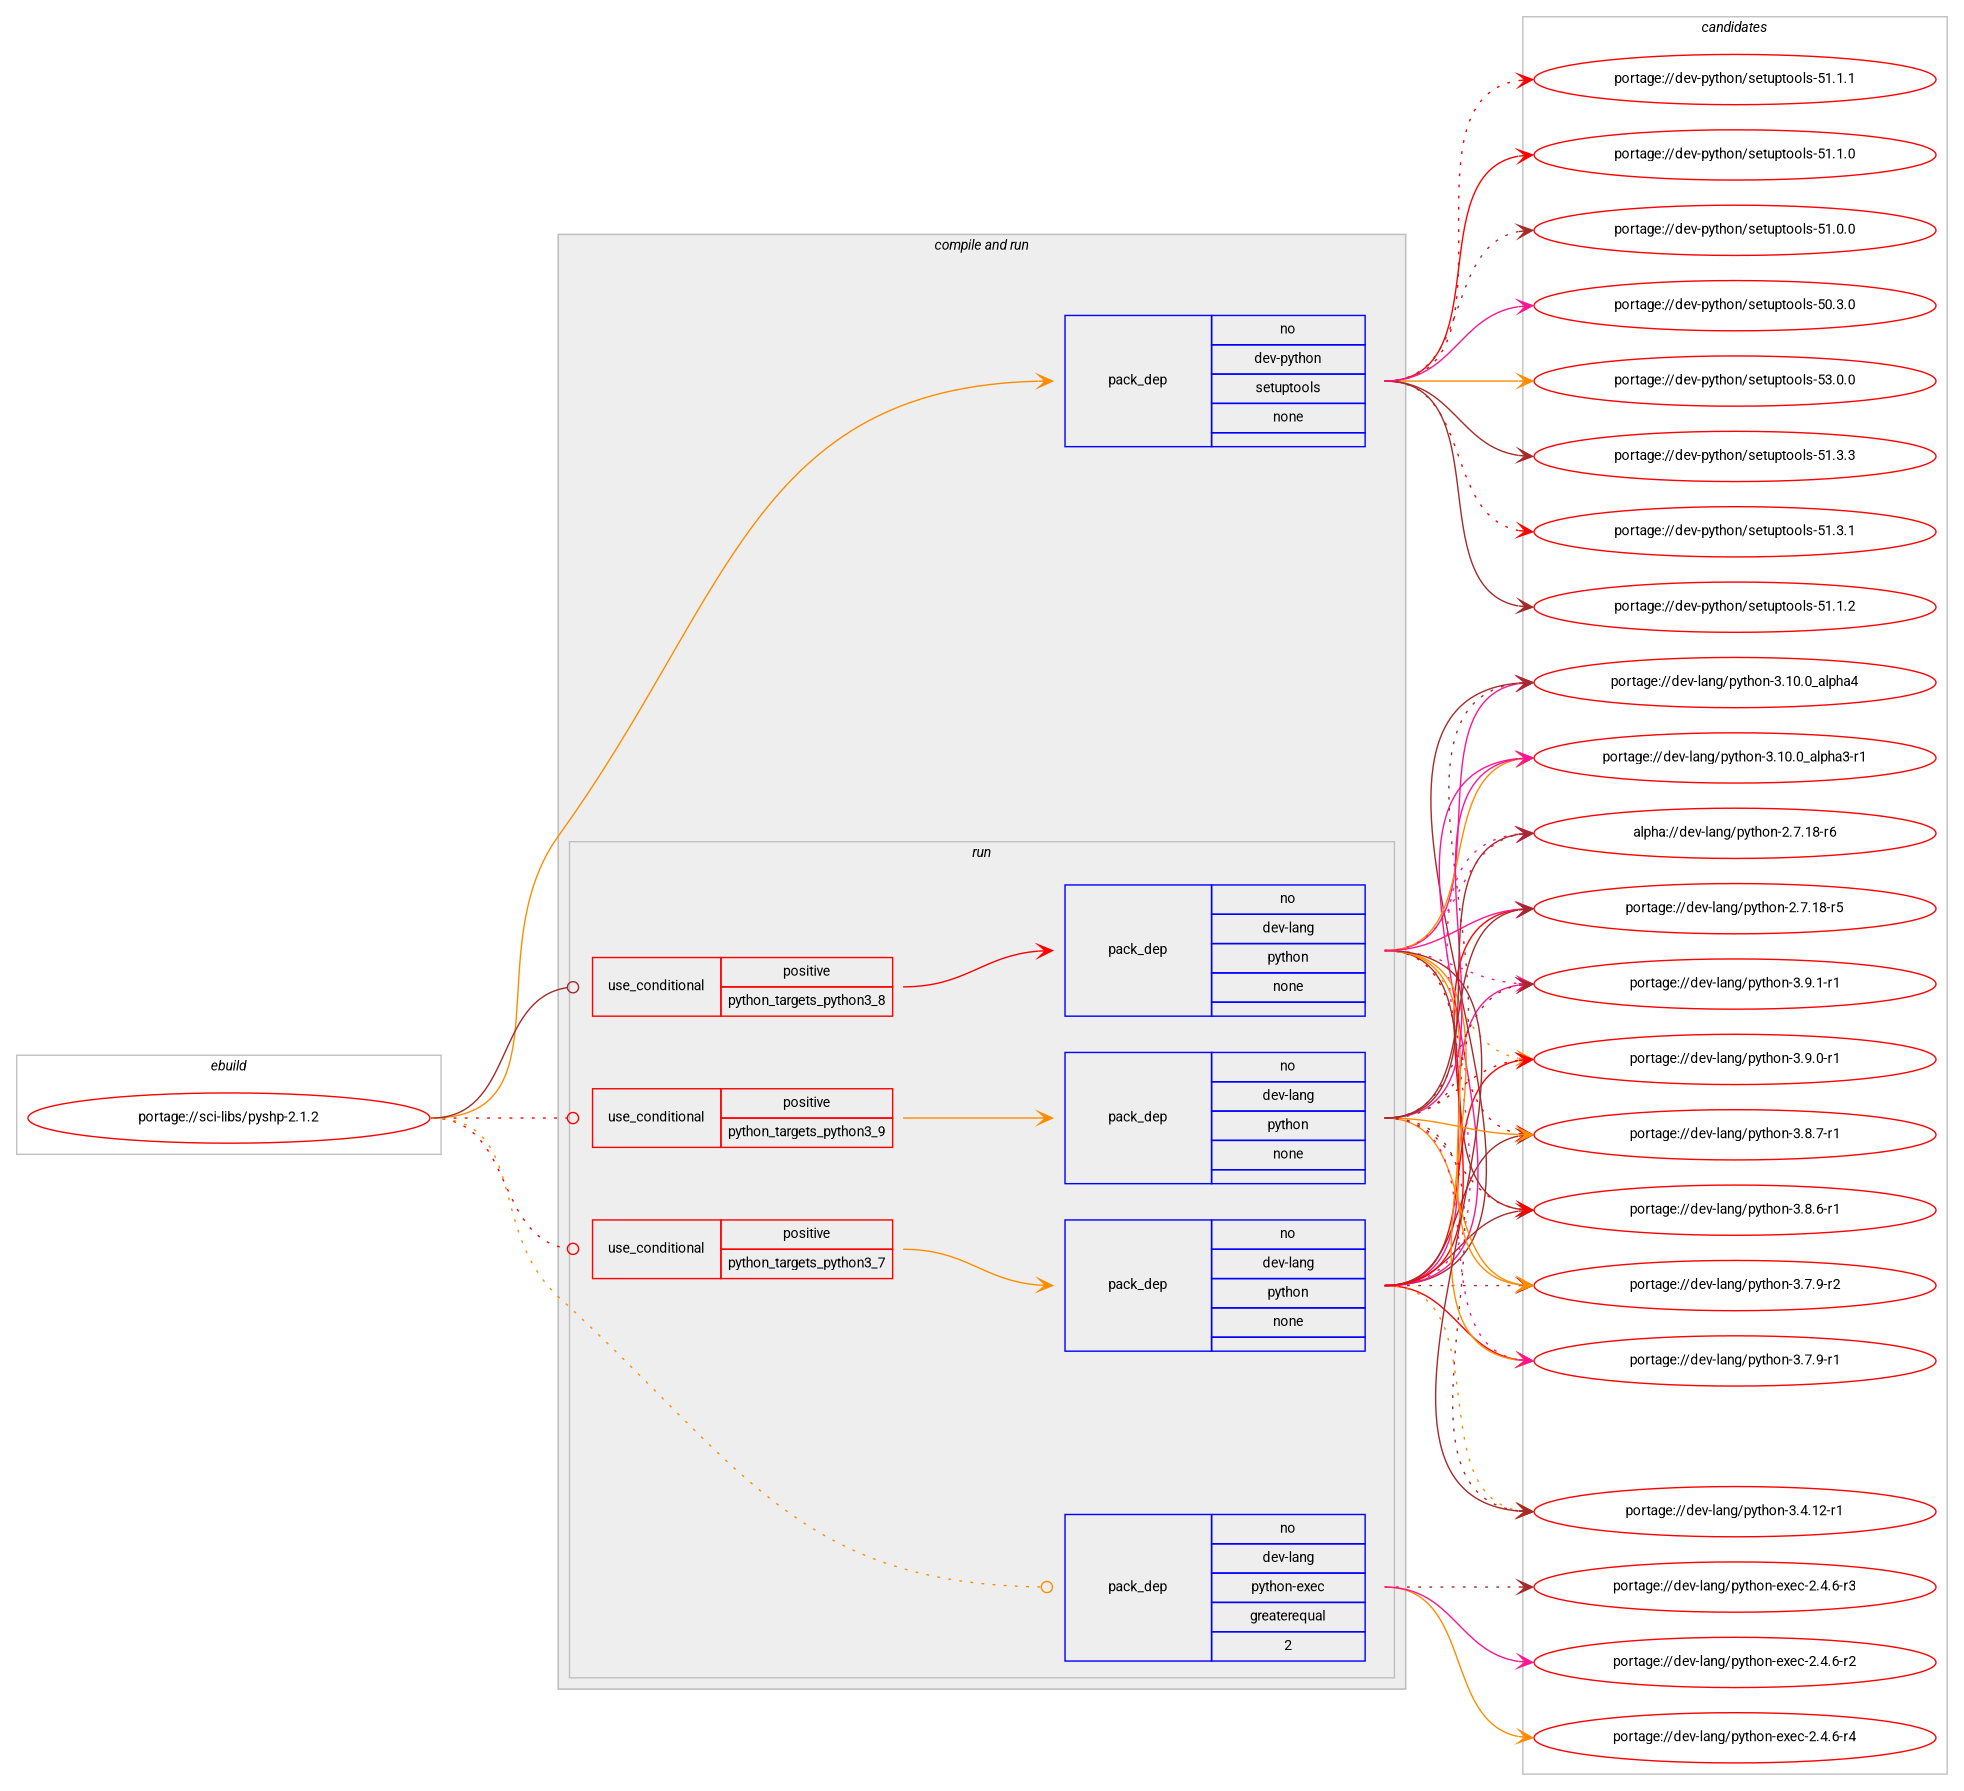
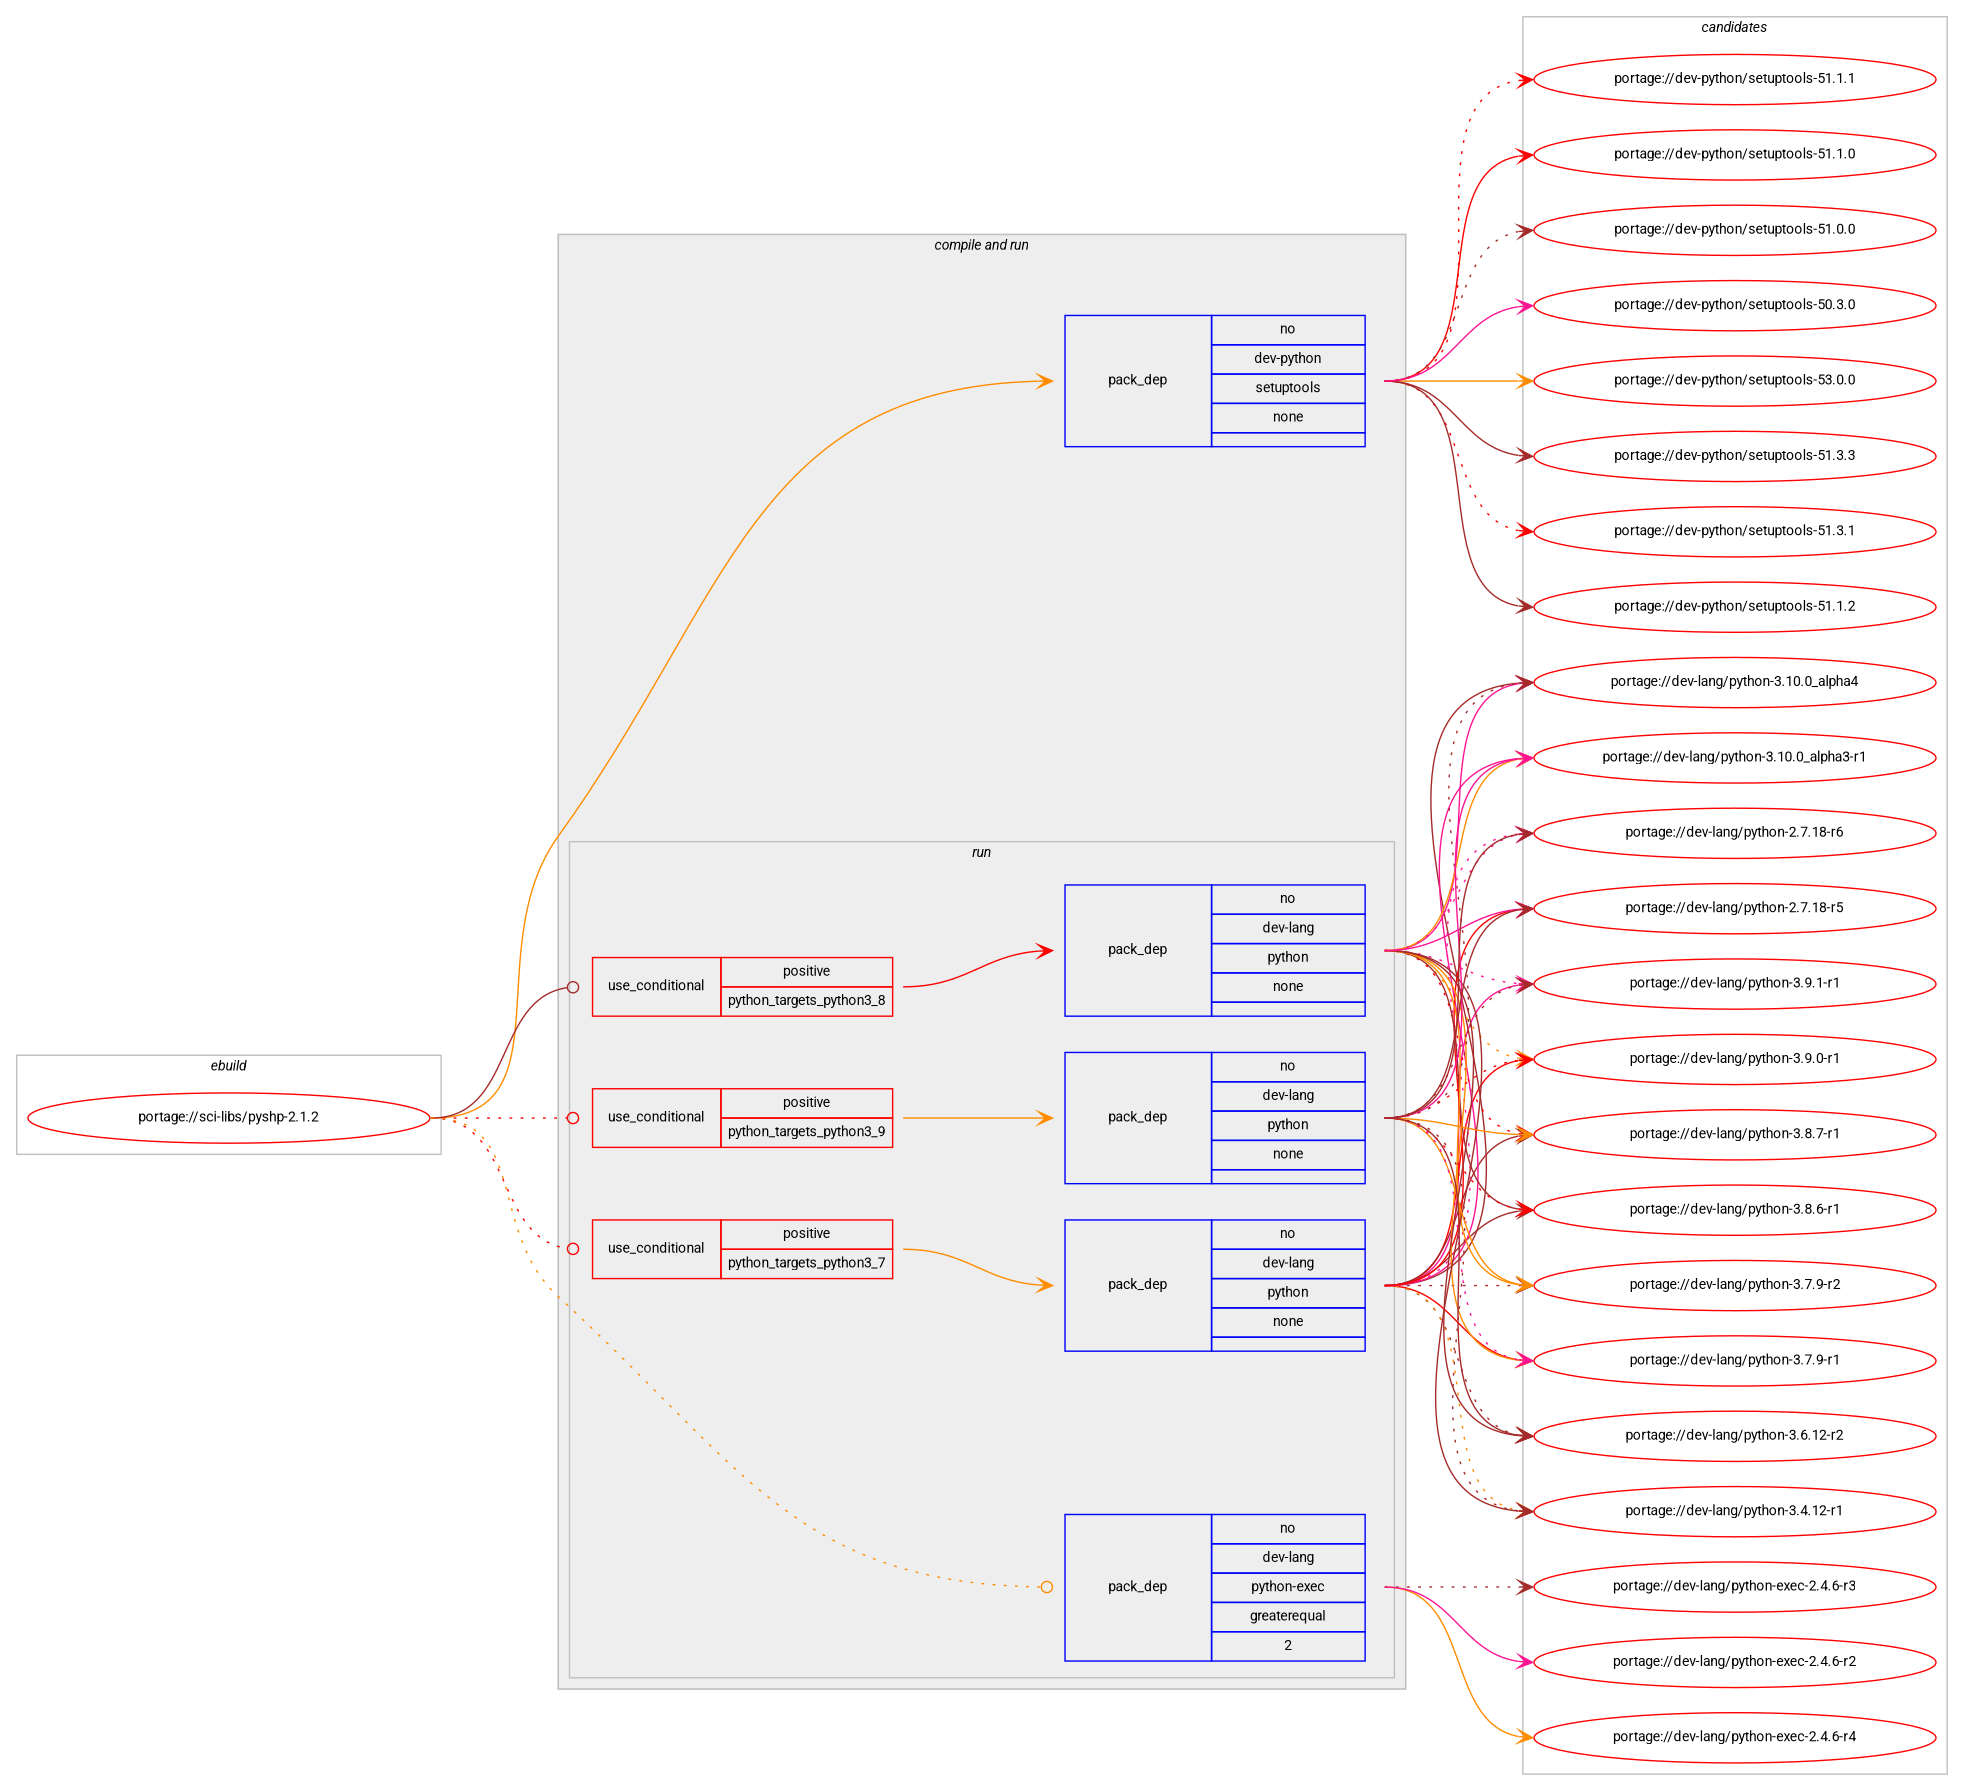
node "alpha://dev-lang/python-2.7.18-r6": label "alpha://dev-lang/python-2.7.18-r6" -> "portage://dev-lang/python-2.7.18-r6"
node "portage://dev-lang/python-3.6.12-r2": added
